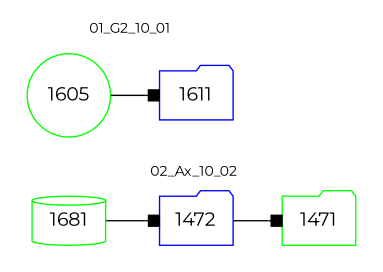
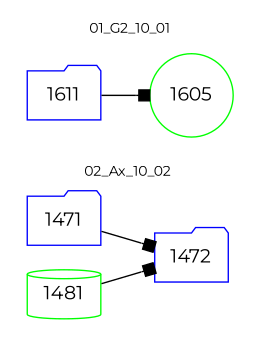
edge "1605" -> "1611": reversed
node "1681": label "1681" -> "1481"
edge "1472" -> "1471": reversed
node "1471": color green -> blue
